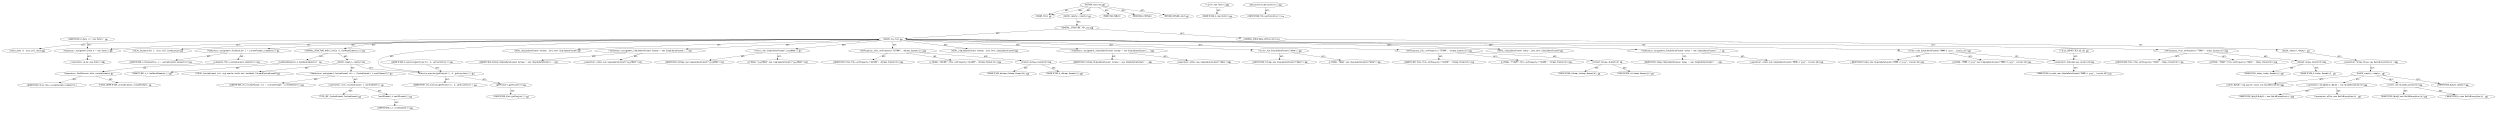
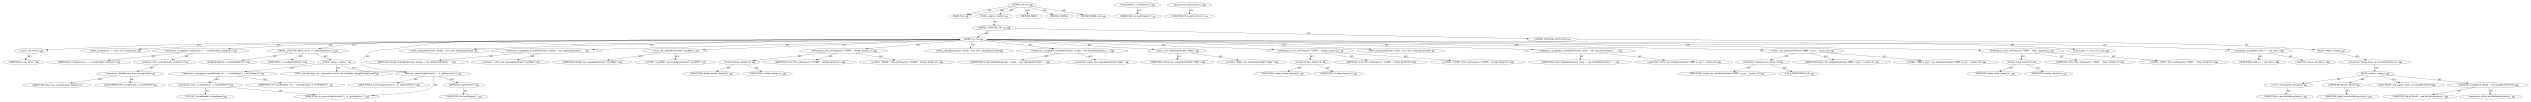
edge "(BLOCK,try,try)" -> "(<init>,new Date())": added, label "AST:"
edge "(IDENTIFIER,d,Date d = new Date())" -> "(<operator>.assignment,Date d = new Date())": reversed
edge "(FIELD_IDENTIFIER,US,US)" -> "(<operator>.fieldAccess,Locale.US)": reversed
edge "(hasMoreElements,i.hasMoreElements())" -> "(IDENTIFIER,i,i.hasMoreElements())": now "(CONTROL_STRUCTURE,WHILE,while (i.hasMoreElements()))" -> "(IDENTIFIER,i,i.hasMoreElements())"
edge "(IDENTIFIER,d,execute(getProject(), d, getLocation()))" -> "(execute,execute(getProject(), d, getLocation()))": reversed
edge "(<init>,new BuildException(e))" -> "(IDENTIFIER,$obj0,new BuildException(e))": now "(IDENTIFIER,$obj0,<empty>)" -> "(IDENTIFIER,$obj0,new BuildException(e))"
edge "(<operator>.cast,(CustomFormat) i.nextElement())" -> "(nextElement,i.nextElement())": now "(<operator>.cast,(CustomFormat) i.nextElement())" -> "(IDENTIFIER,cts,execute(getProject(), d, getLocation()))"
